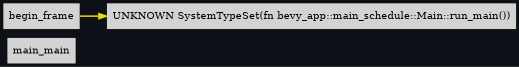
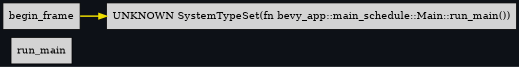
node "main_main": label "main_main" -> "run_main"
